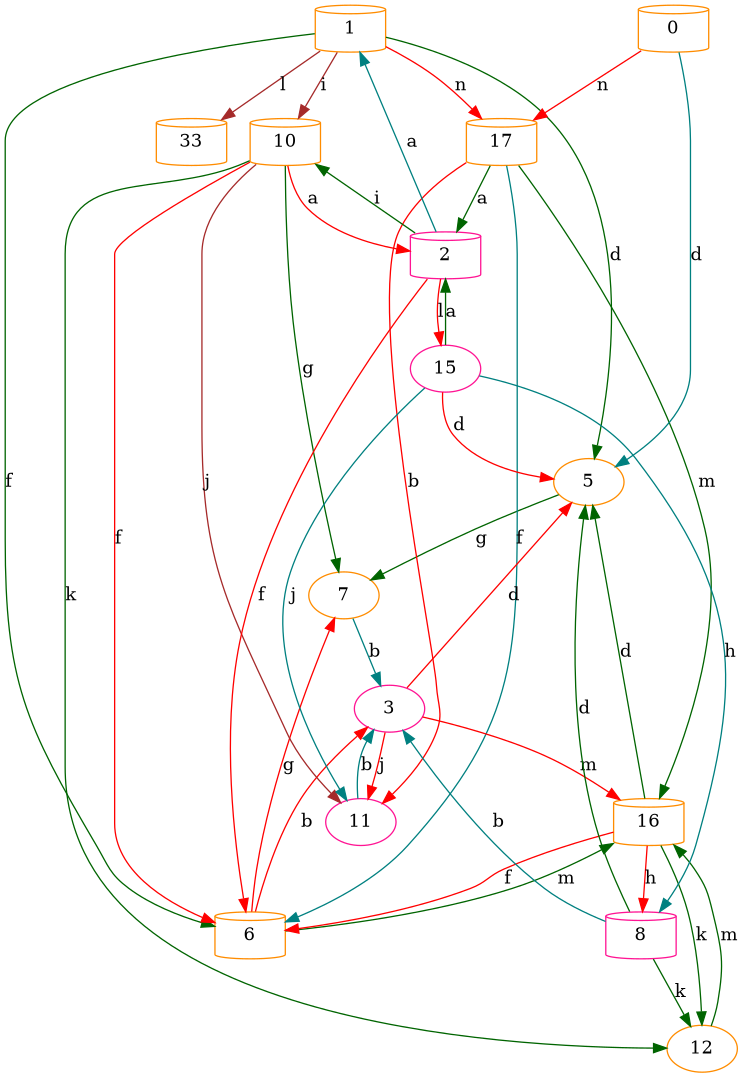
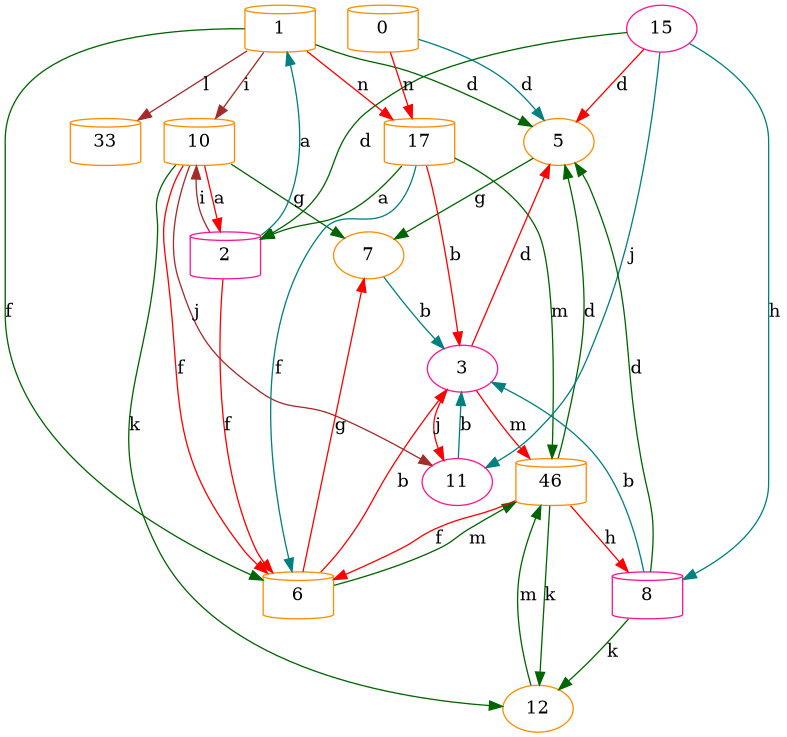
edge "2" -> "10": color darkgreen -> brown
edge "2" -> "15": removed, label "l"
edge "15" -> "2": label "a" -> "d"
edge "17" -> "11": now "17" -> "3"
node "16": label "16" -> "46"
